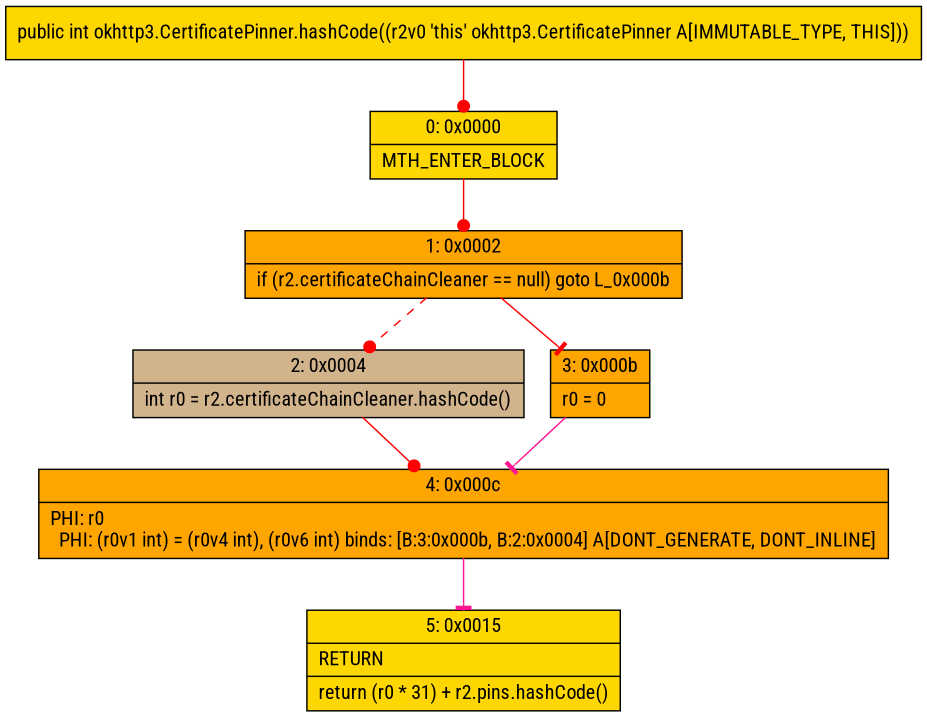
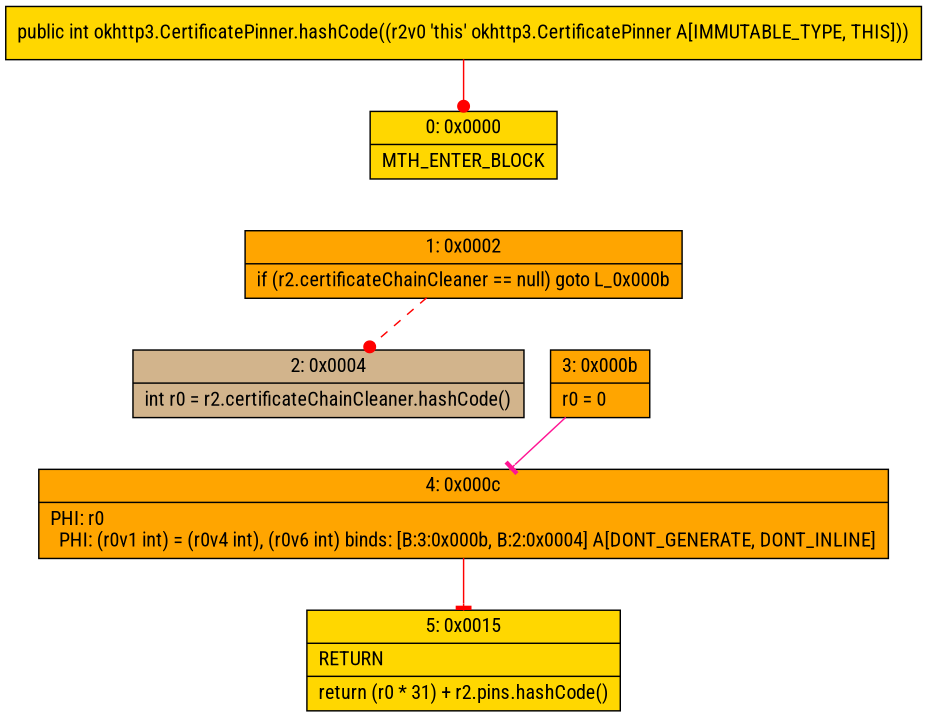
edge "0: 0x0000" -> "1: 0x0002": removed
edge "1: 0x0002" -> "3: 0x000b": removed
edge "2: 0x0004" -> "4: 0x000c": removed
edge "4: 0x000c" -> "5: 0x0015": color deeppink -> red
